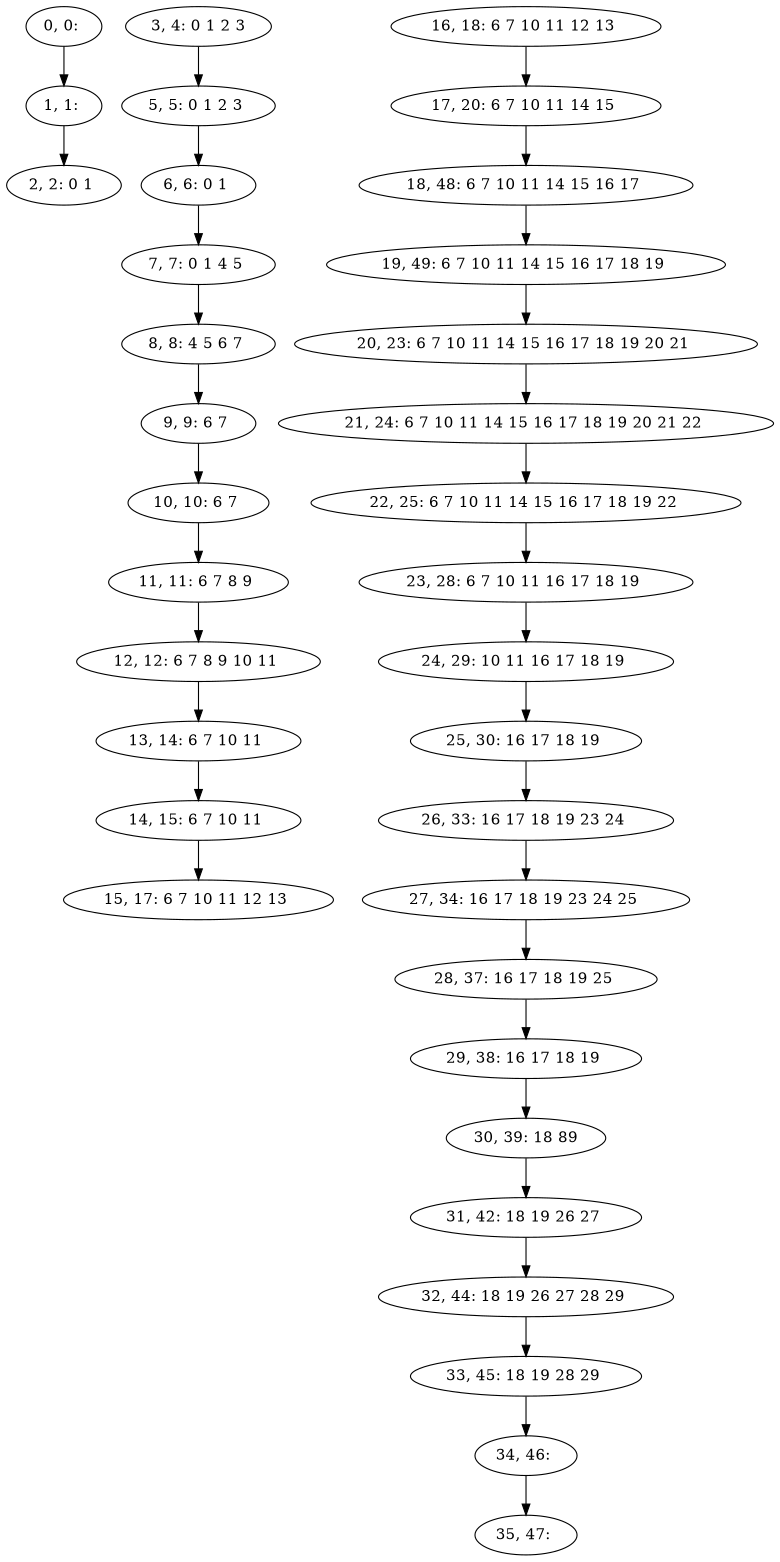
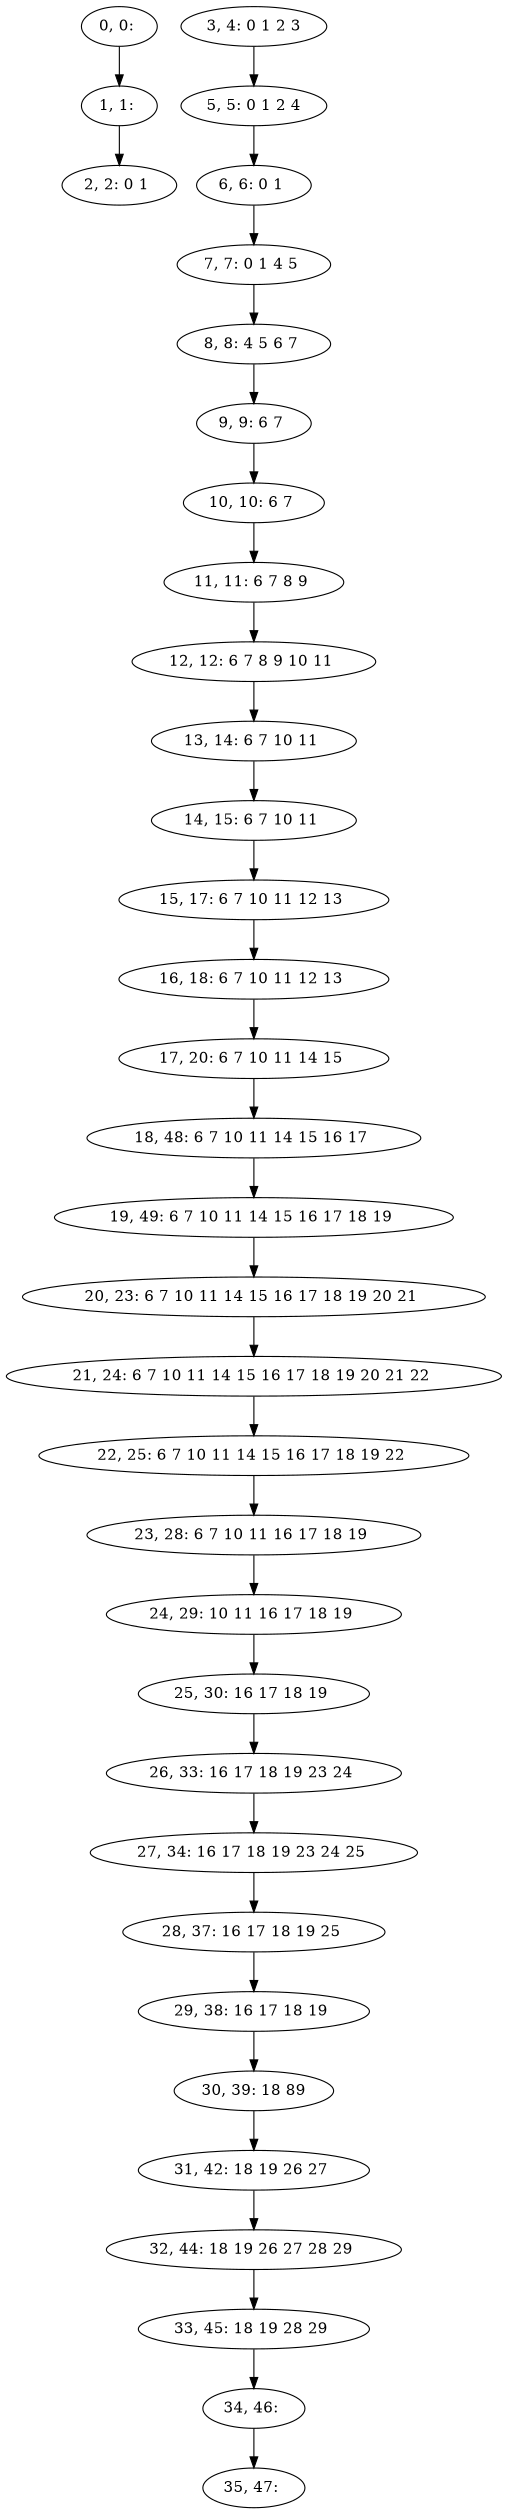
node "5, 5: 0 1 2 3": label "5, 5: 0 1 2 3" -> "5, 5: 0 1 2 4"
edge "15, 17: 6 7 10 11 12 13" -> "16, 18: 6 7 10 11 12 13": added
